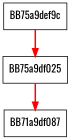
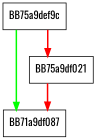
edge "BB75a9def9c" -> "BB71a9df087": added
node "BB75a9df025": label "BB75a9df025" -> "BB75a9df021"
